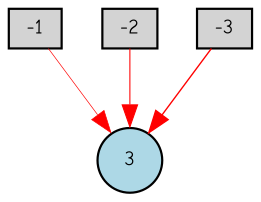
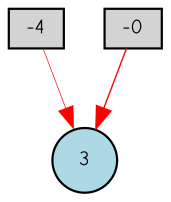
node "-1": label "-1" -> "-4"
node "-2": removed
node "-3": label "-3" -> "-0"
